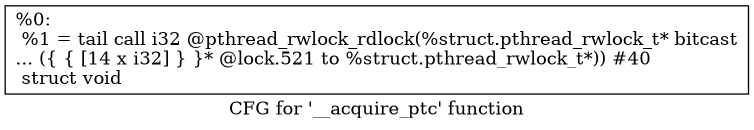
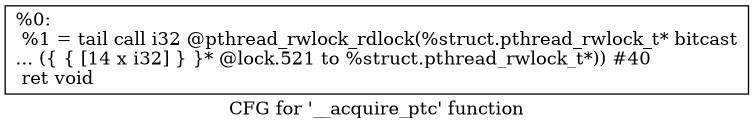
node "%0:": text "struct void" -> "ret void"
